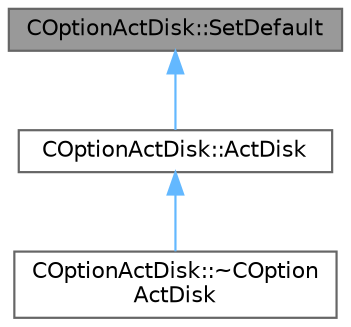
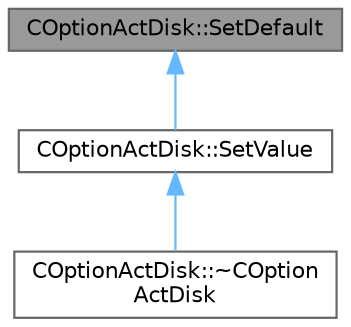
node "COptionActDisk::ActDisk": label "COptionActDisk::ActDisk" -> "COptionActDisk::SetValue"
